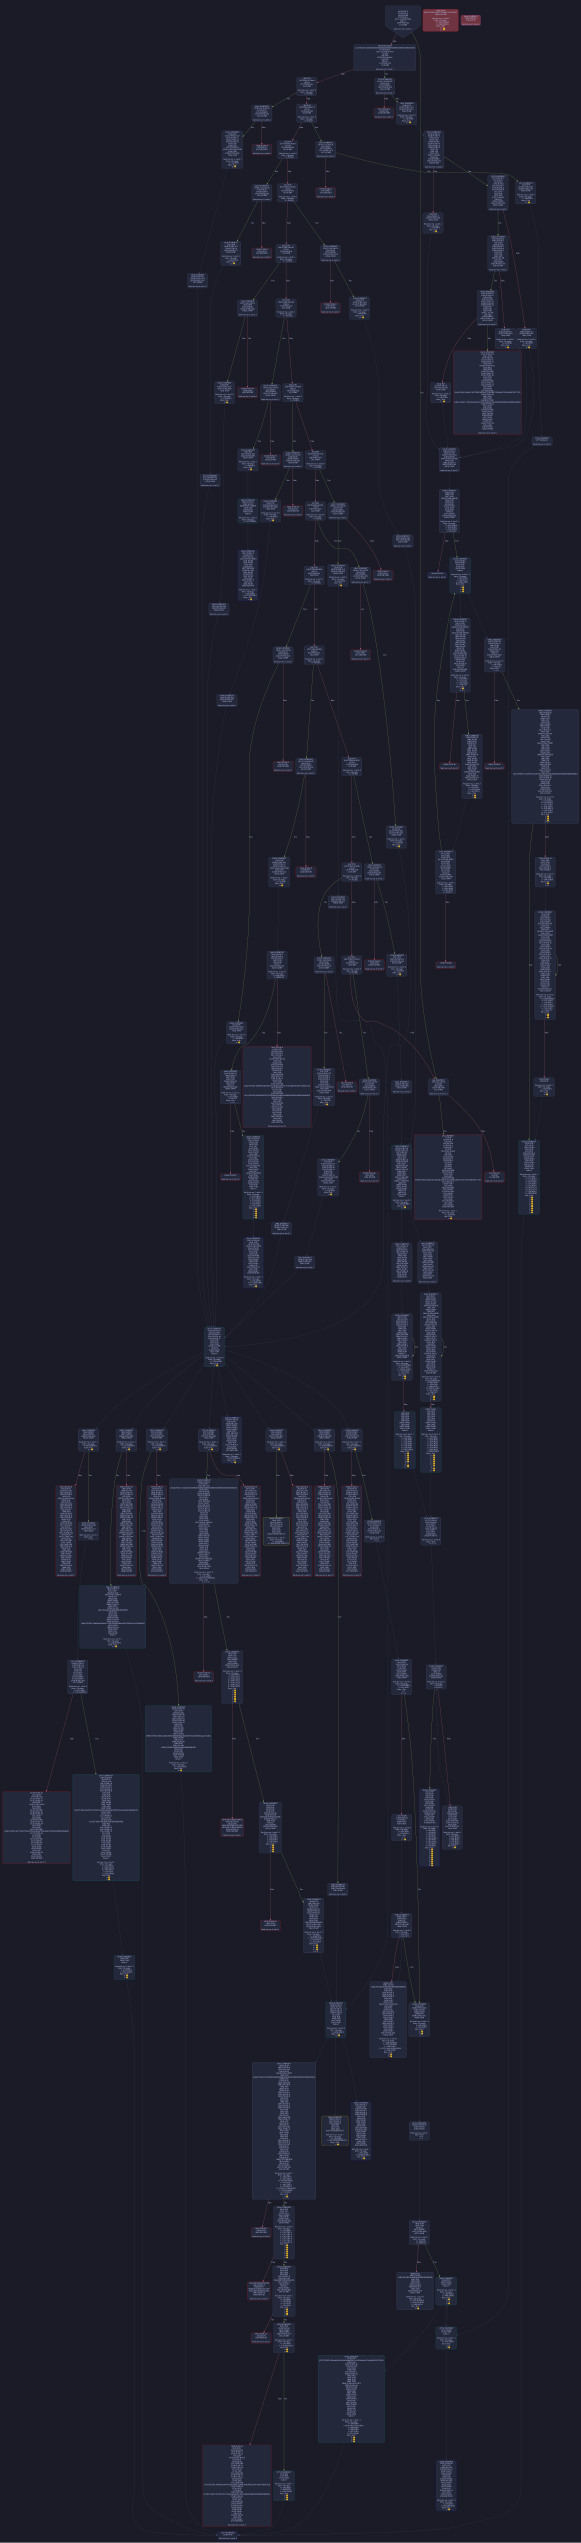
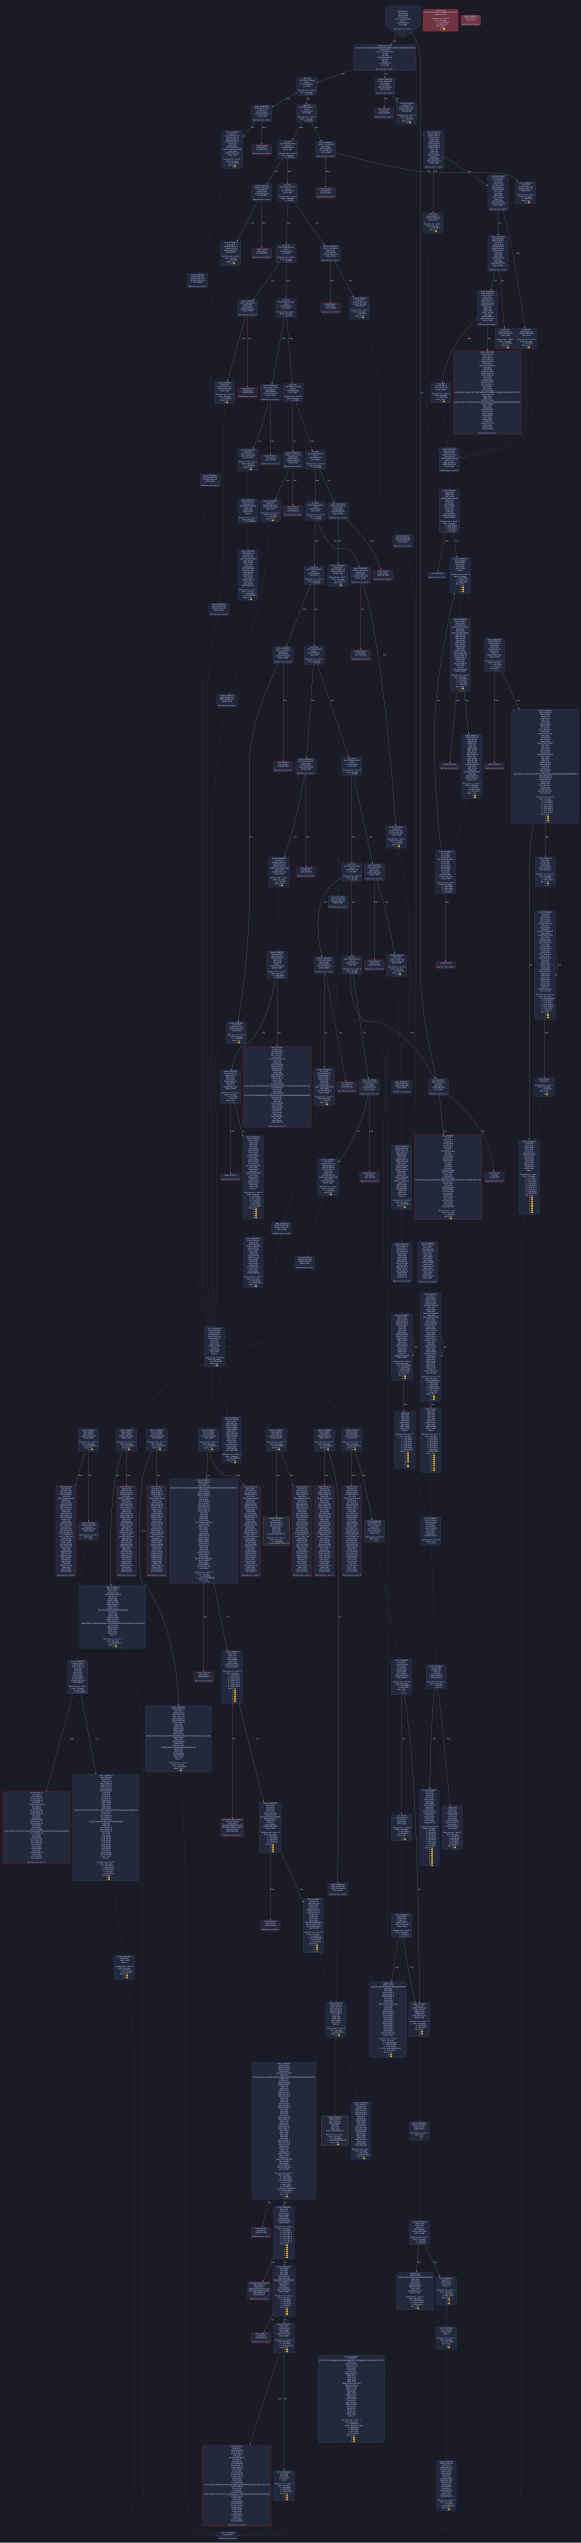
node "[0776] JUMPDEST [0777] PUSH1 04 Stack size req: 0, sizeΔ: 1": removed
